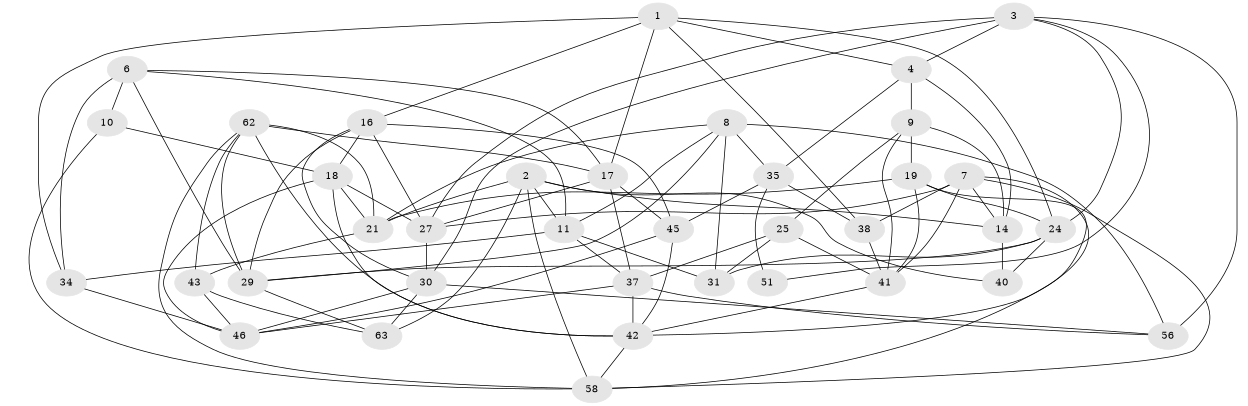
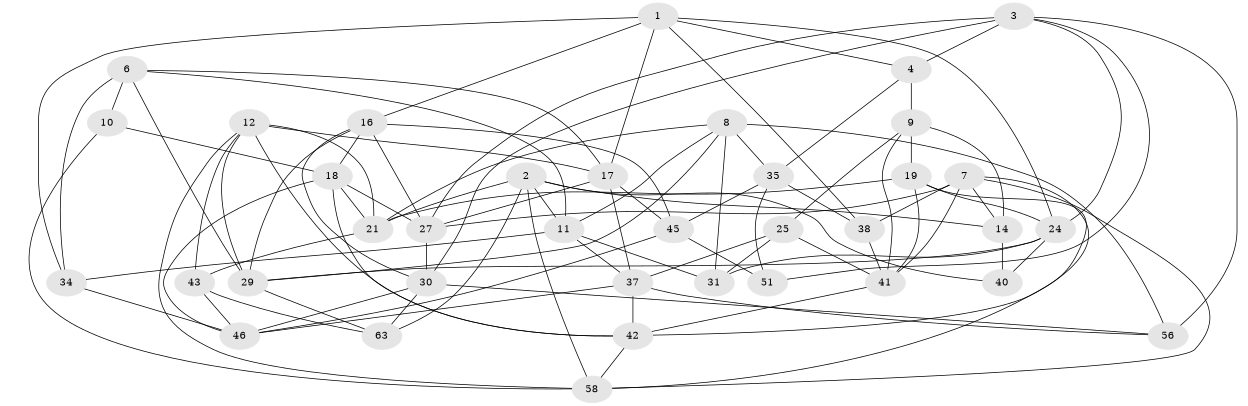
node "62": label "62" -> "12"
edge "4" -- "14": removed
edge "45" -- "42": now "45" -- "51"
